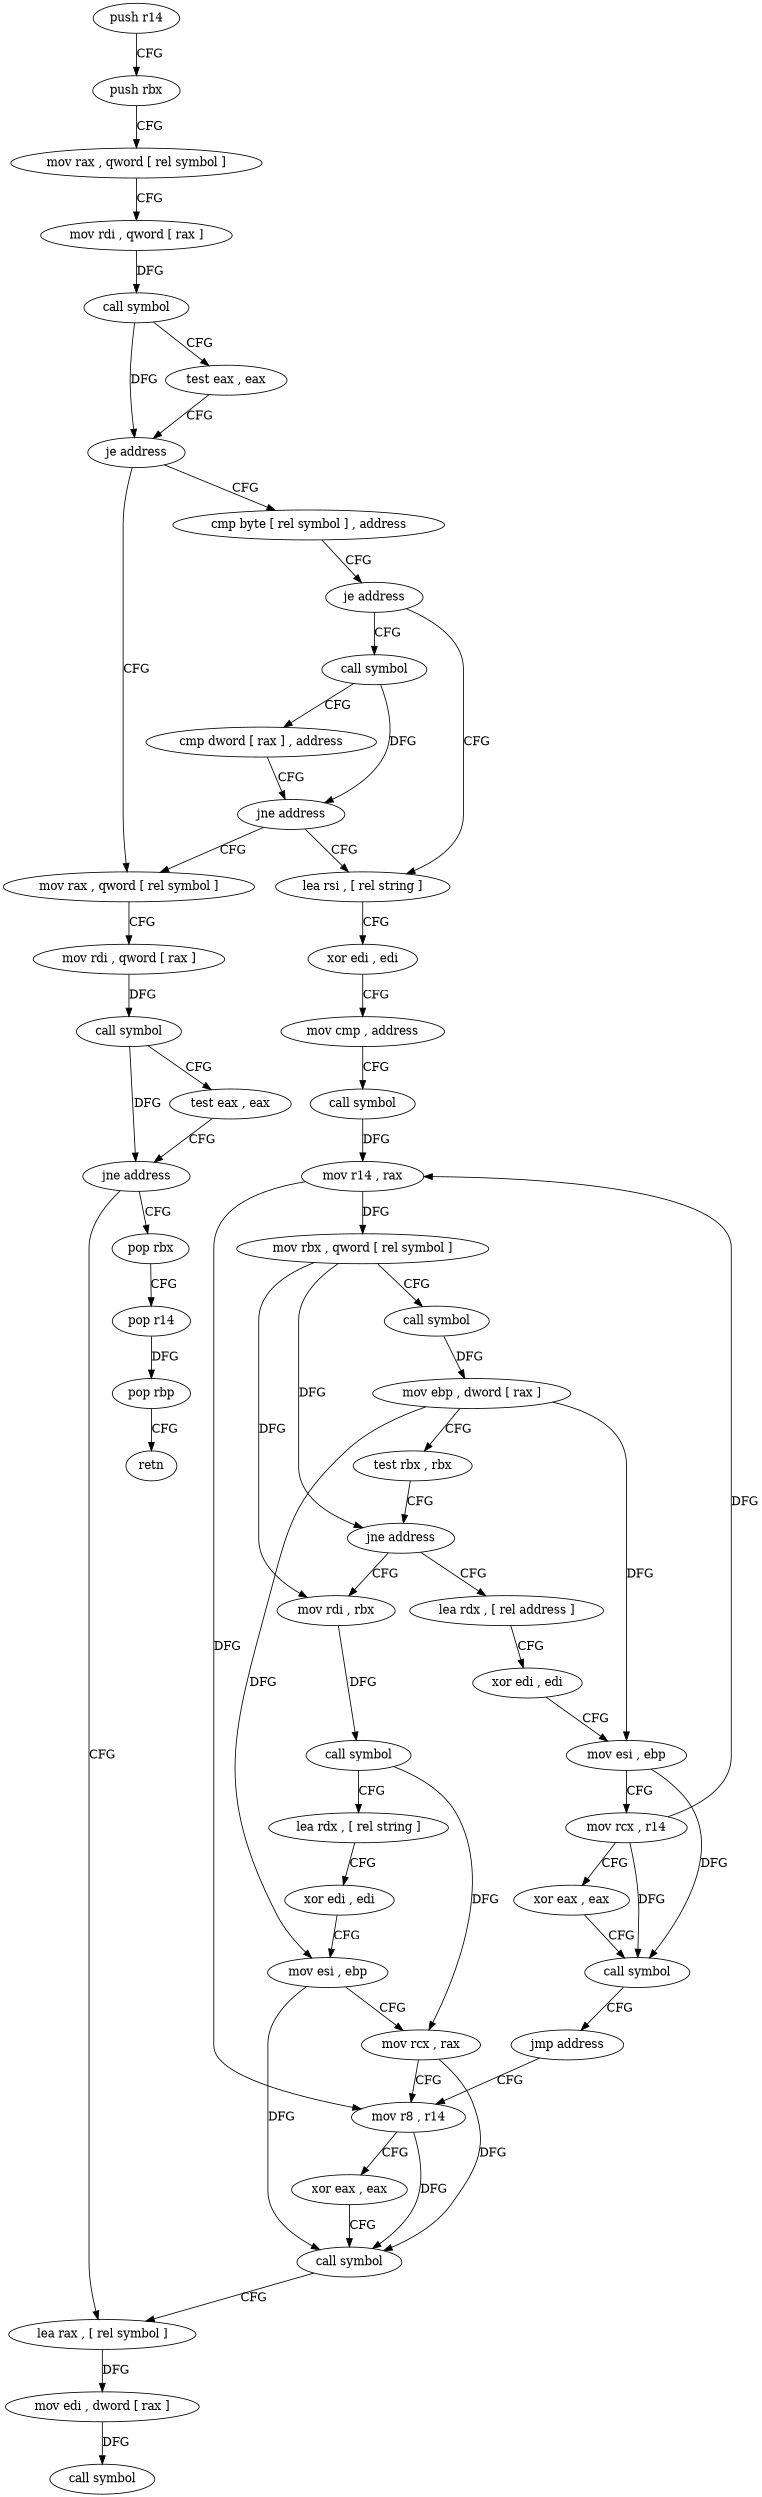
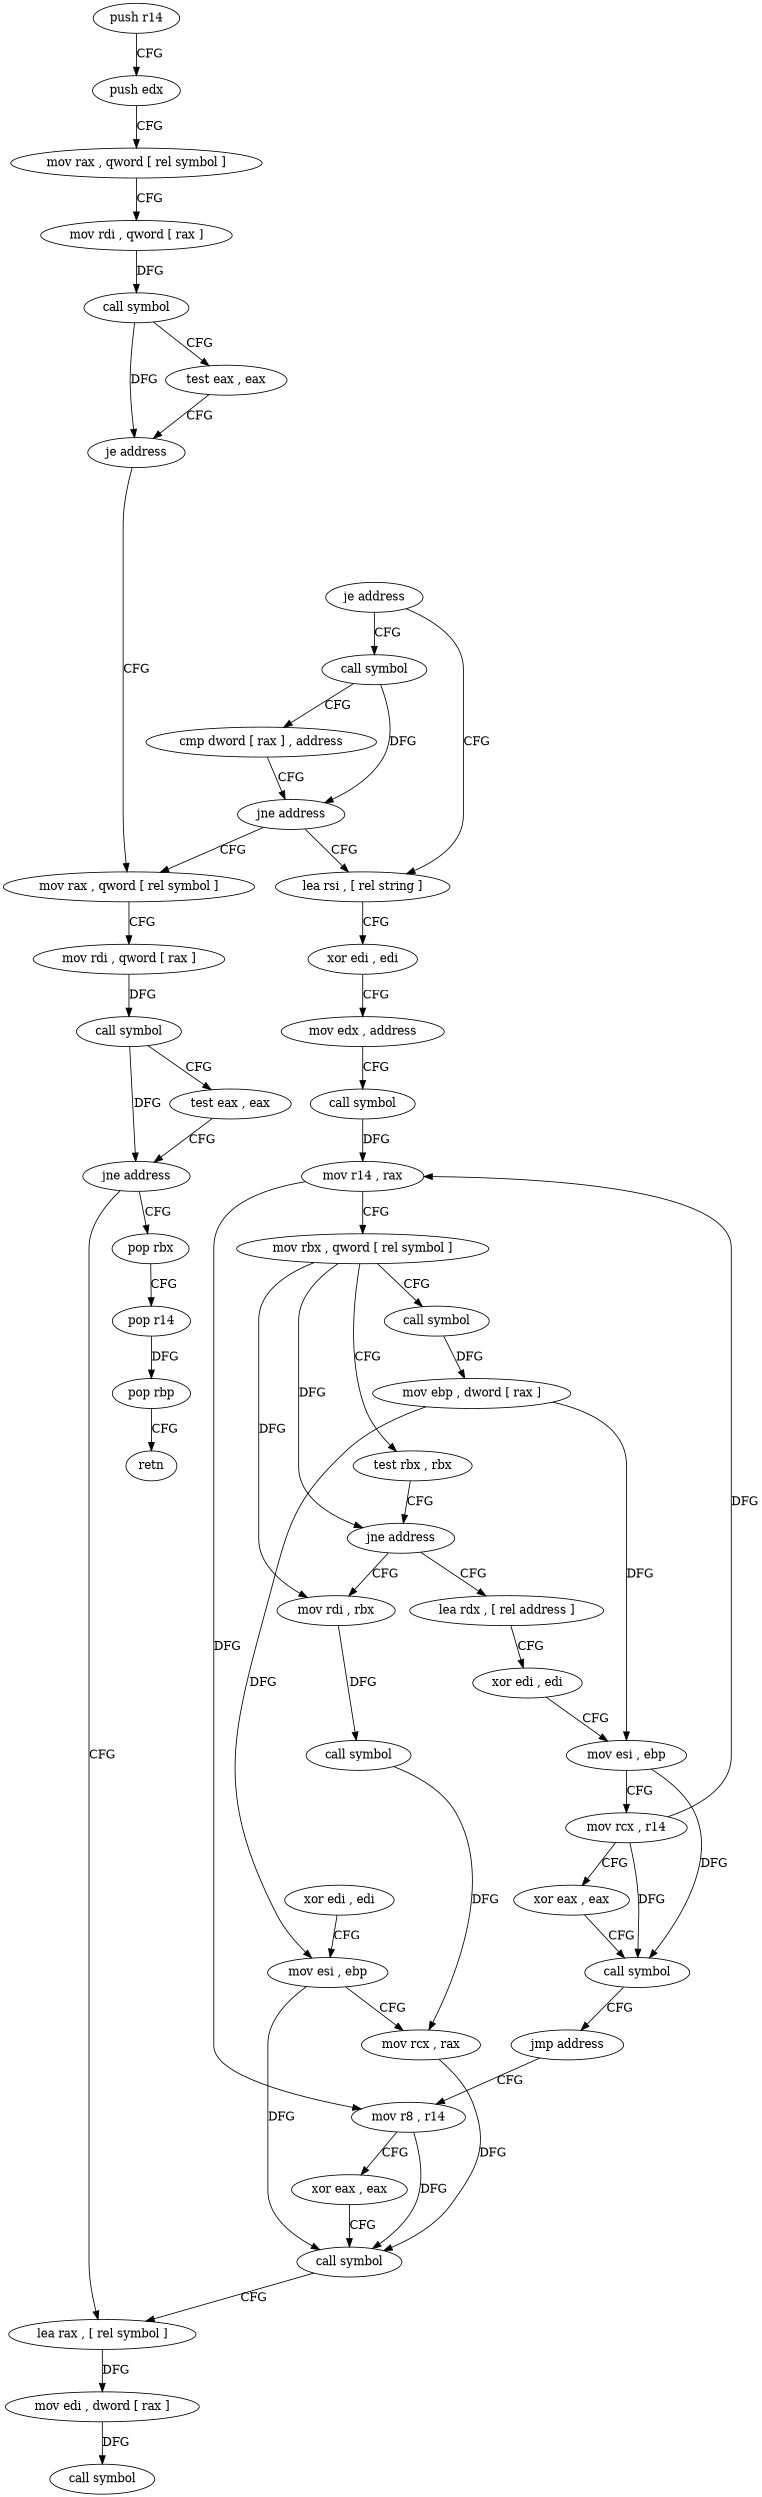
node "push rbx": label "push rbx" -> "push edx"
node "cmp byte [ rel symbol ] , address": removed
node "mov cmp , address": label "mov cmp , address" -> "mov edx , address"
edge "mov r14 , rax" -> "mov rbx , qword [ rel symbol ]": label "DFG" -> "CFG"
edge "mov ebp , dword [ rax ]" -> "test rbx , rbx": now "mov rbx , qword [ rel symbol ]" -> "test rbx , rbx"
node "lea rdx , [ rel string ]": removed
edge "mov rcx , rax" -> "mov r8 , r14": removed, label "CFG"
